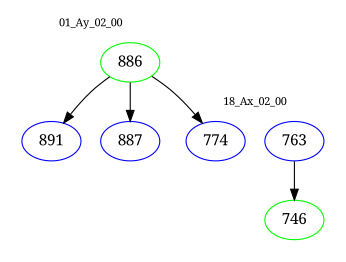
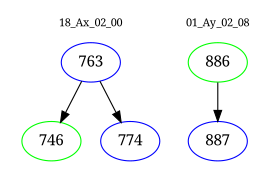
cluster "01_Ay_02_00": label "01_Ay_02_00" -> "01_Ay_02_08"
edge "886" -> "774": now "763" -> "774"
node "891": removed
